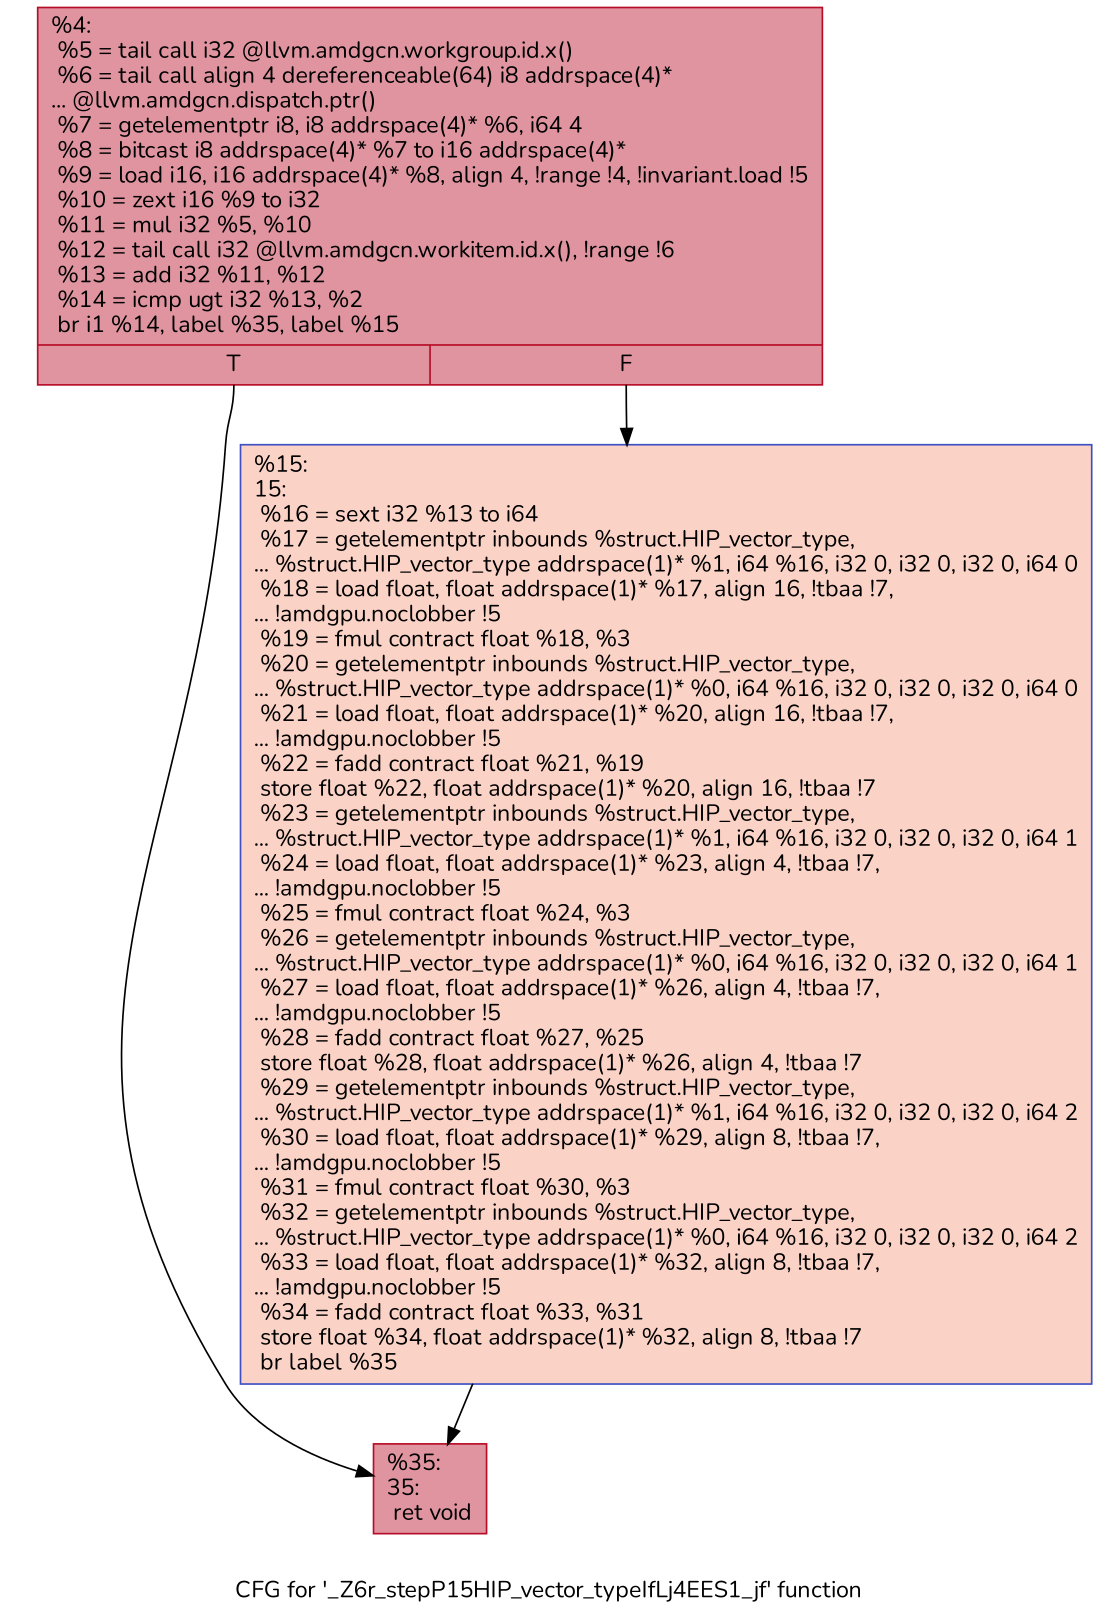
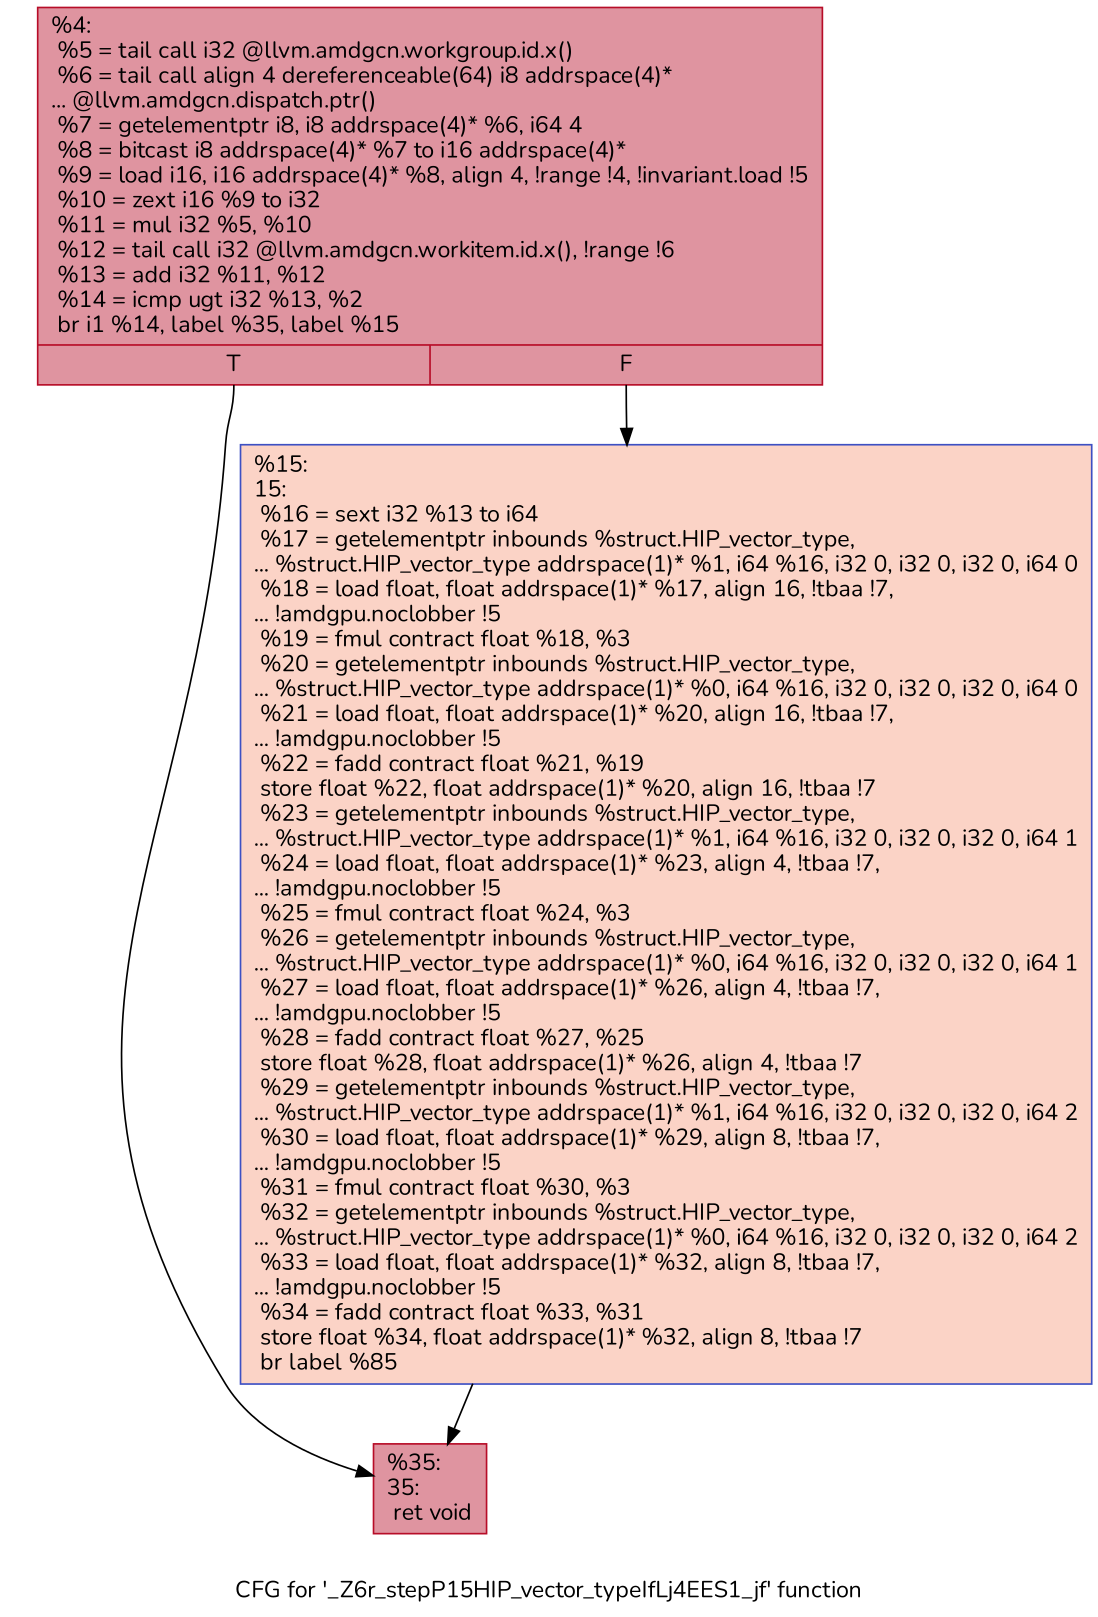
node "%15:": text "br label %35" -> "br label %85"
